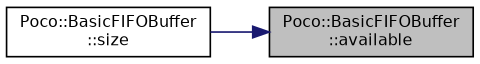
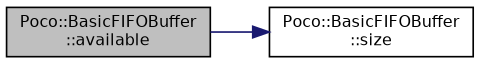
edge "Poco::BasicFIFOBuffer ::size" -> "Poco::BasicFIFOBuffer ::available": reversed
